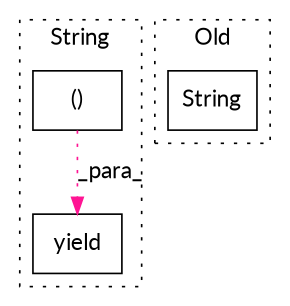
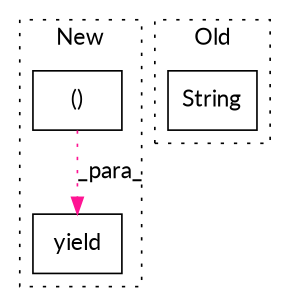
cluster "String": label "String" -> "New"
